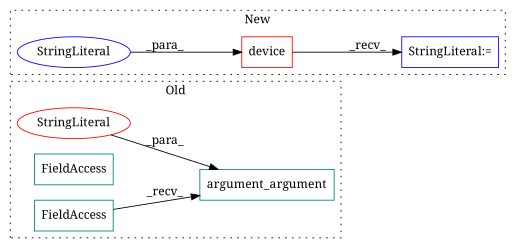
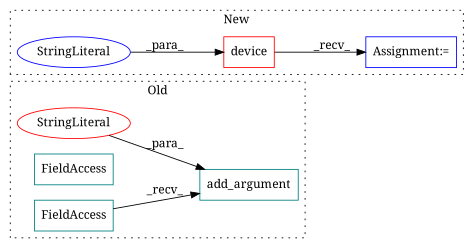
node "StringLiteral:=": label "StringLiteral:=" -> "Assignment:="
node "argument_argument": label "argument_argument" -> "add_argument"
